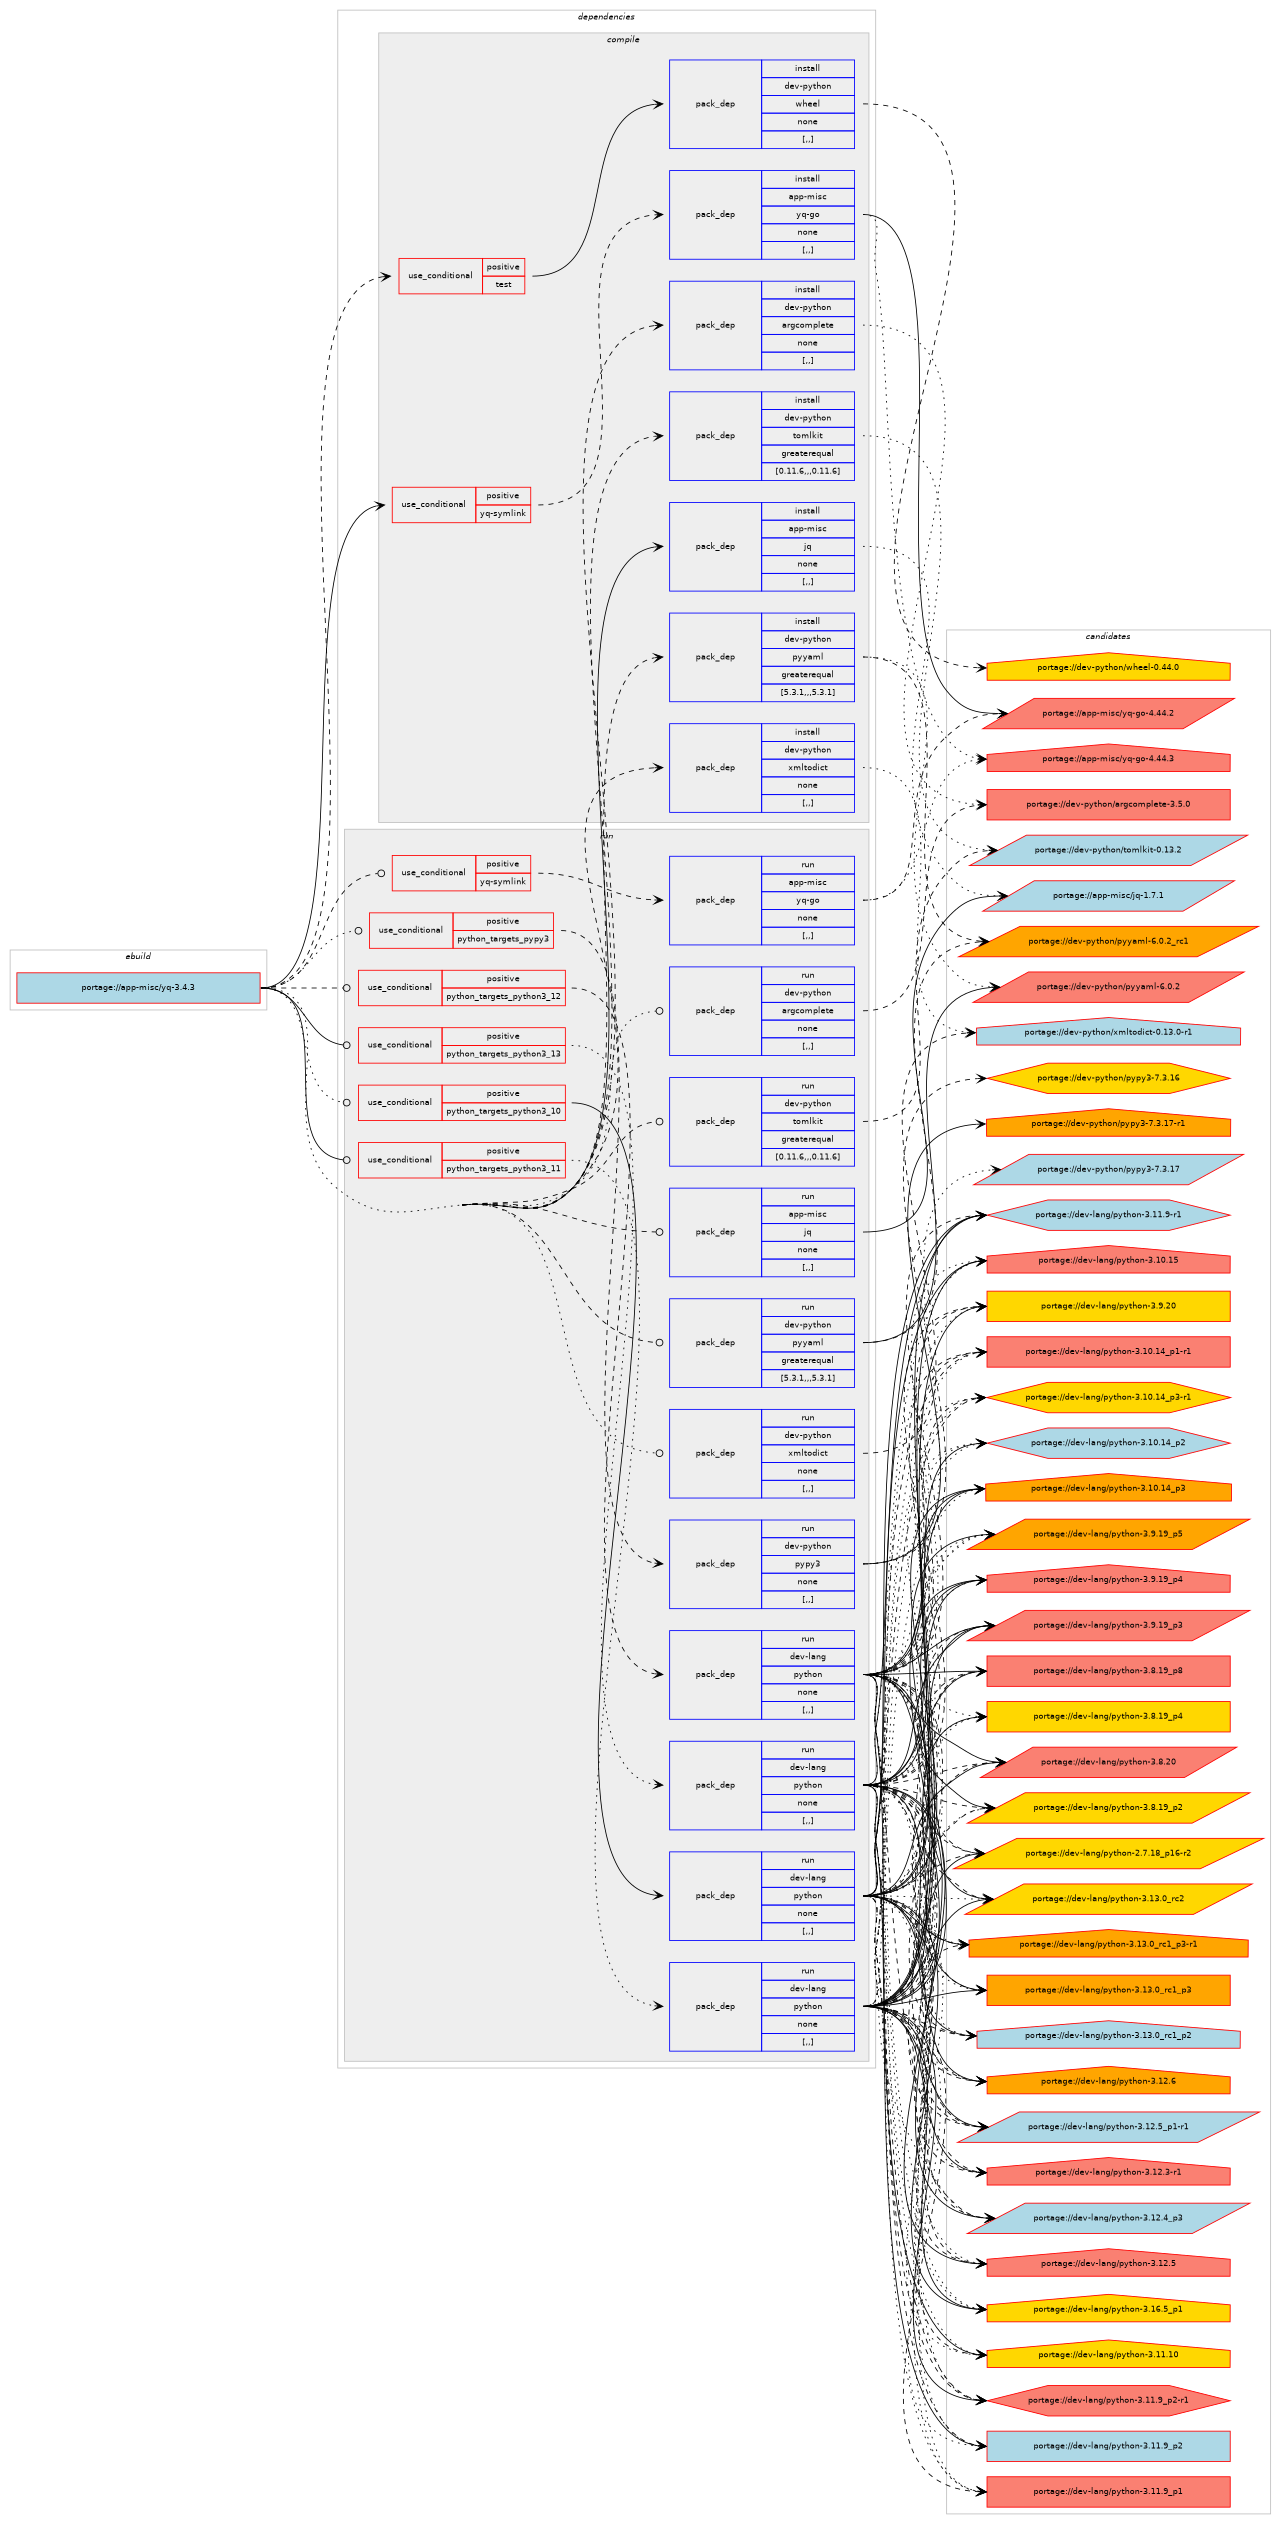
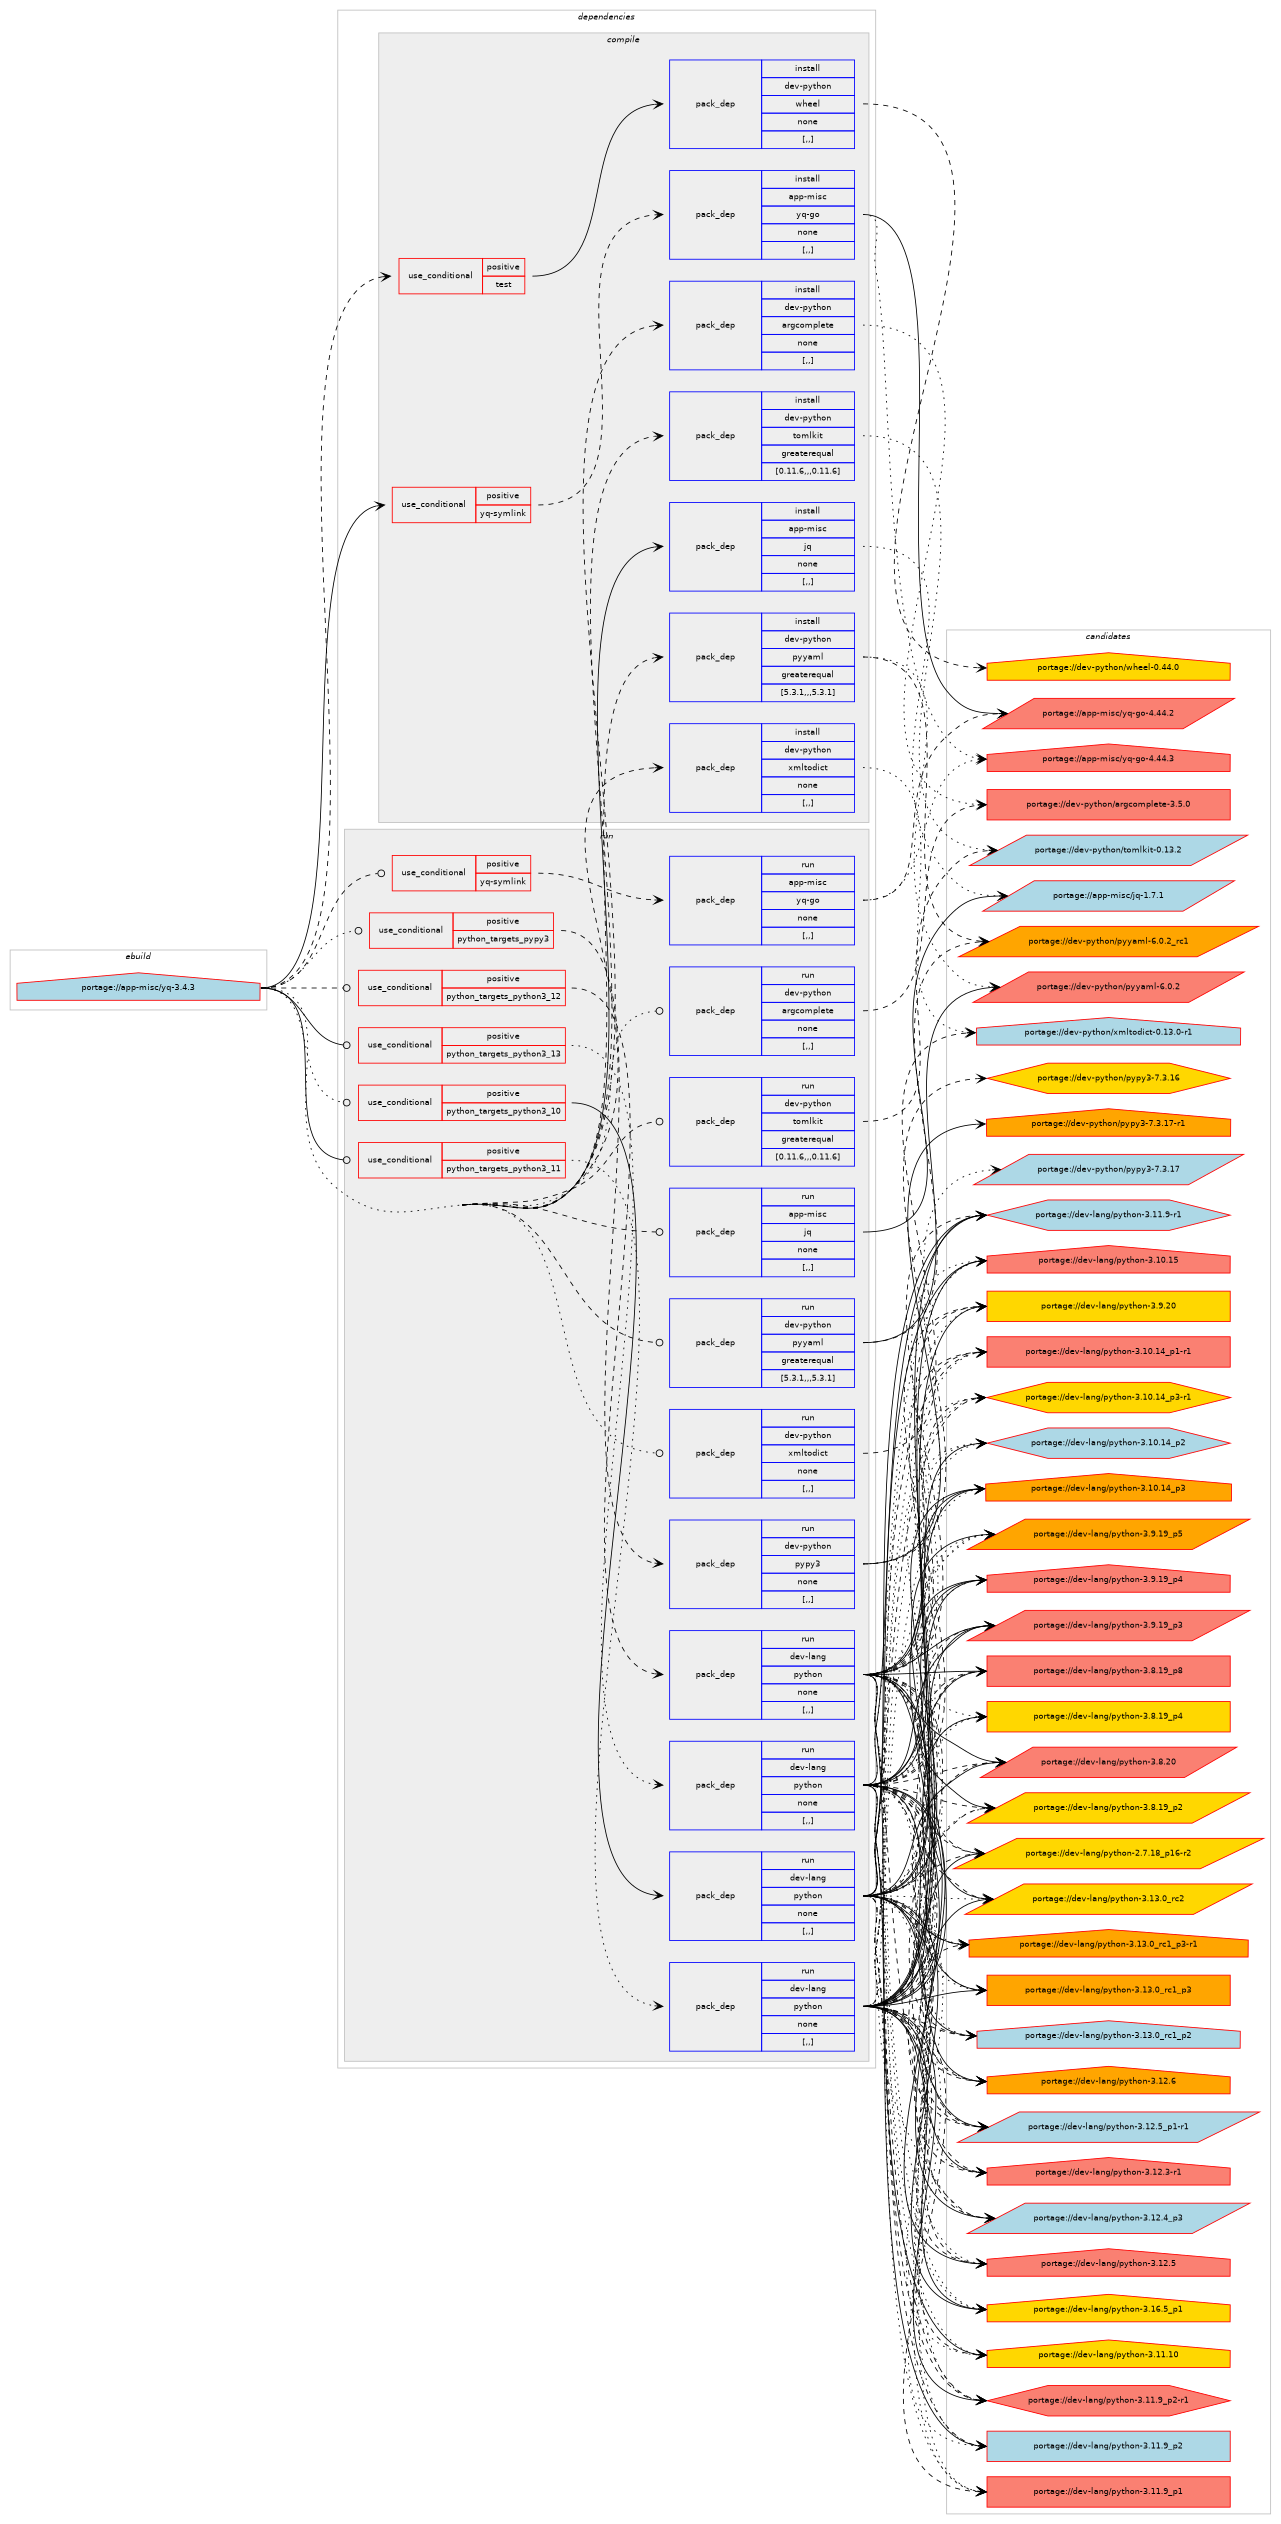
node "portage://app-misc/yq-3.4.3": shape box -> house
